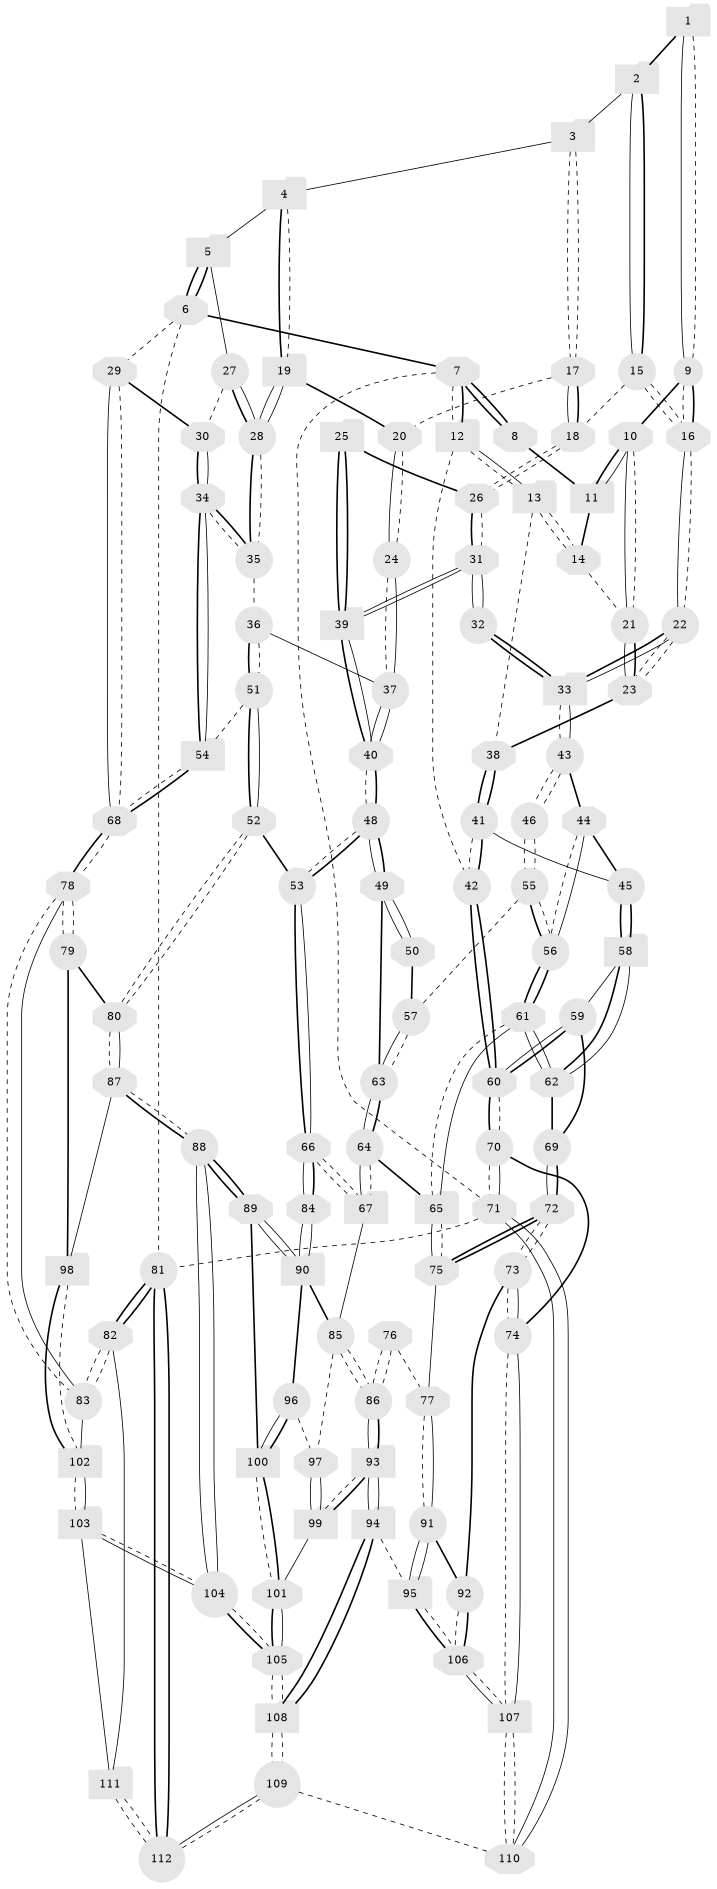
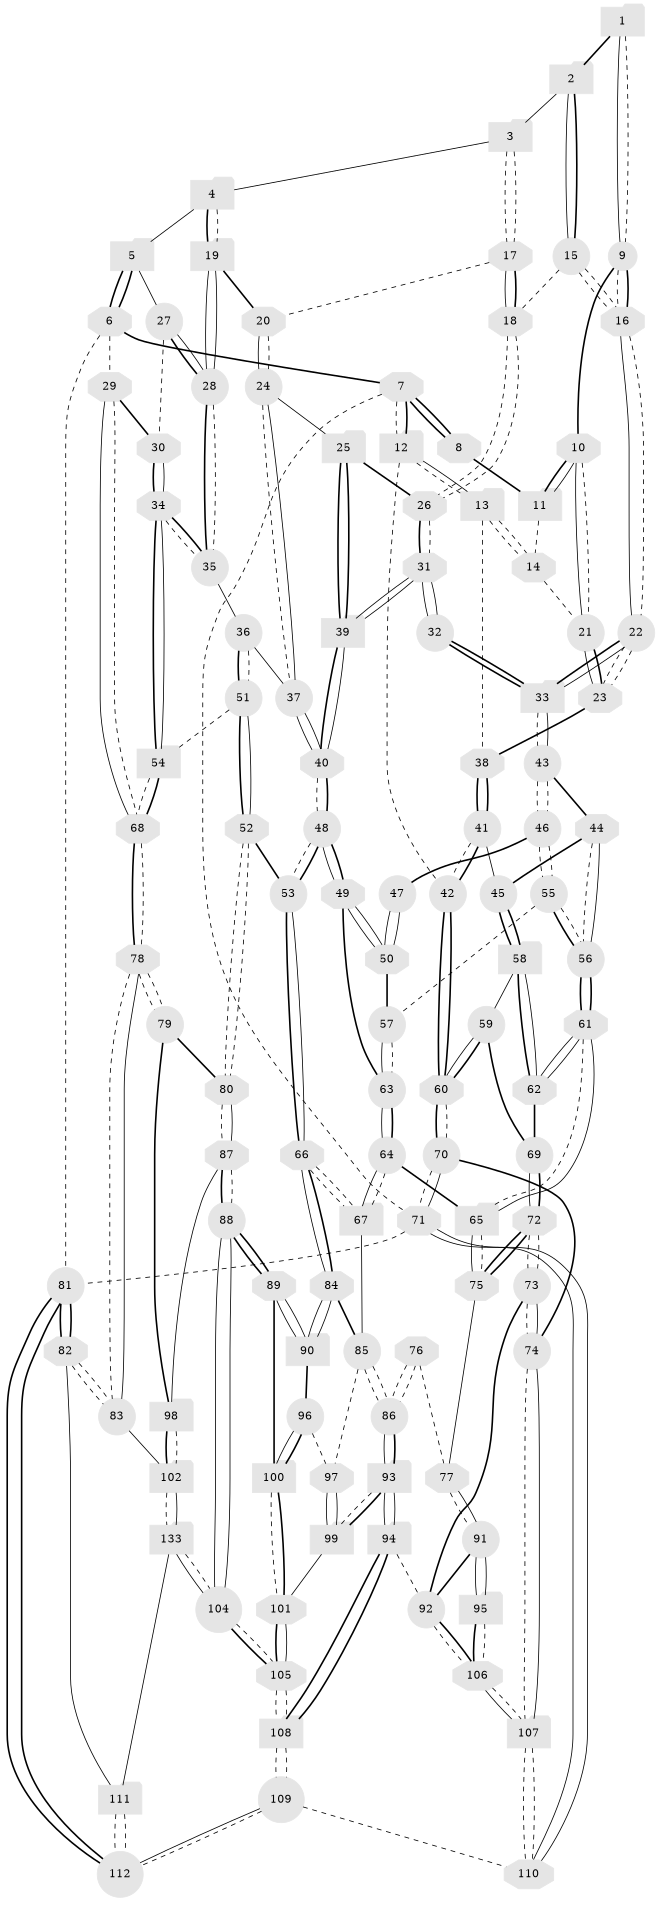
edge "24" -- "25": added
edge "11" -- "14": style bold -> dashed
edge "35" -- "36": style dashed -> solid
node "47": added
edge "90" -- "85": now "84" -- "85"
node "103": label "103" -> "133"
edge "94" -- "95": now "94" -- "92"
